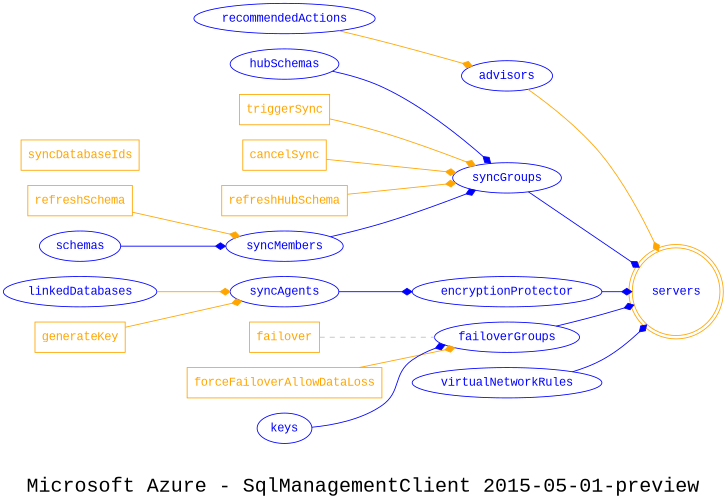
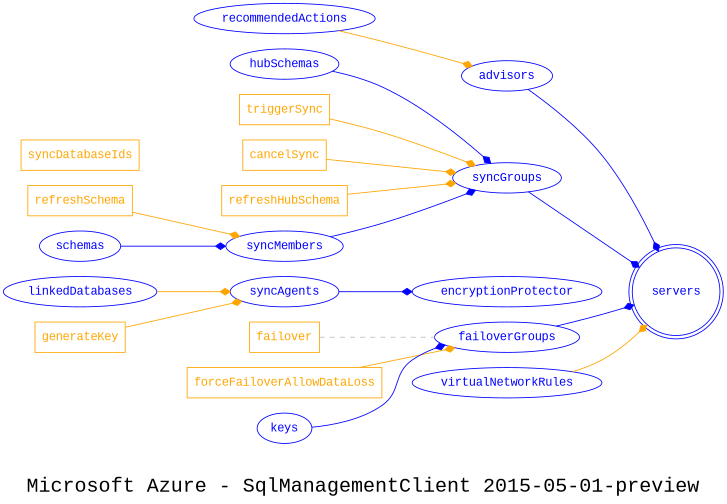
edge "advisors" -> "servers": color orange -> blue
edge "encryptionProtector" -> "servers": removed
node "servers": color orange -> blue
edge "virtualNetworkRules" -> "servers": color blue -> orange
